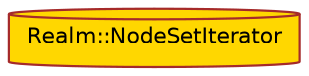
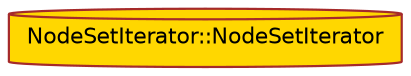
node "Realm::NodeSetIterator": label "Realm::NodeSetIterator" -> "NodeSetIterator::NodeSetIterator"
